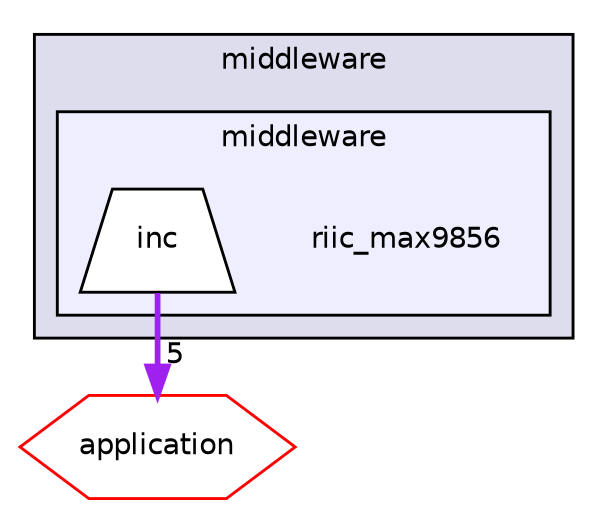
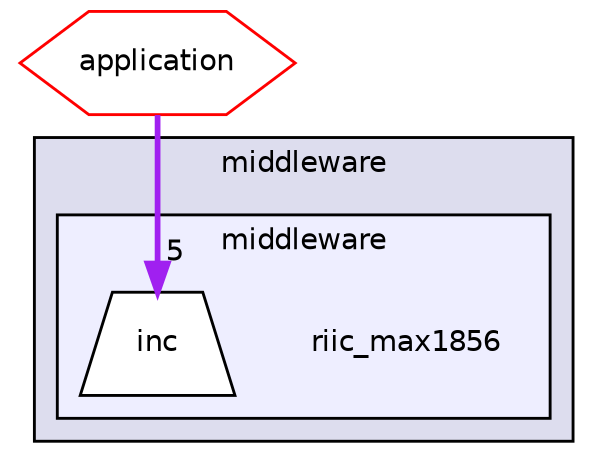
node "riic_max9856": label "riic_max9856" -> "riic_max1856"
edge "inc" -> "application": reversed
